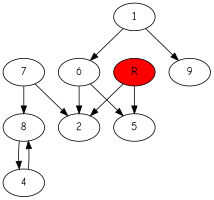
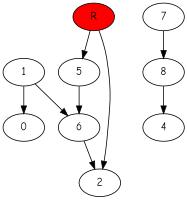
node "9": label "9" -> "0"
edge "6" -> "5": reversed
edge "7" -> "2": removed
edge "4" -> "8": removed
